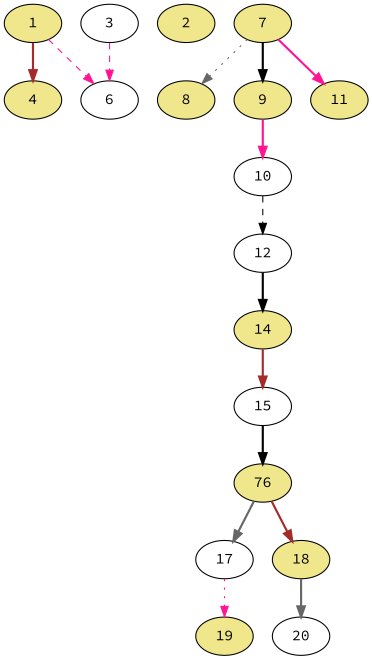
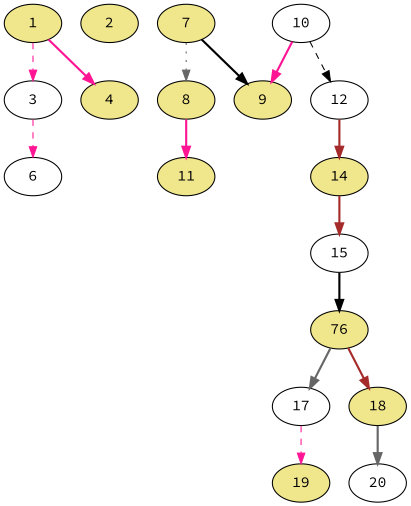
edge "1" -> "4": color brown -> deeppink
edge "1" -> "6": now "1" -> "3"
edge "7" -> "11": now "8" -> "11"
edge "9" -> "10": reversed
edge "12" -> "14": color black -> brown
edge "17" -> "19": style dotted -> dashed
